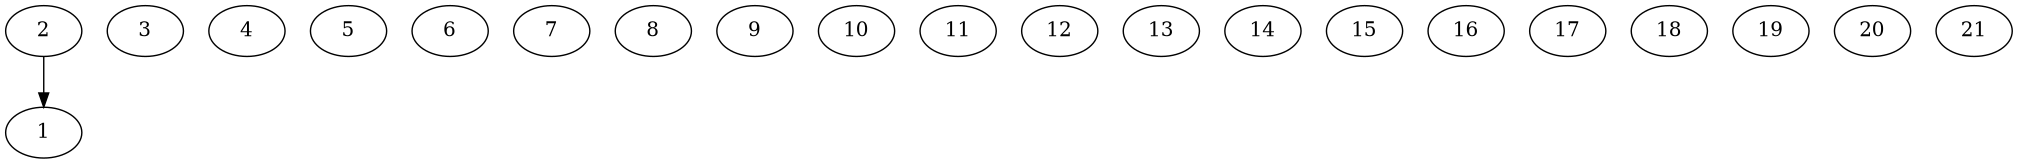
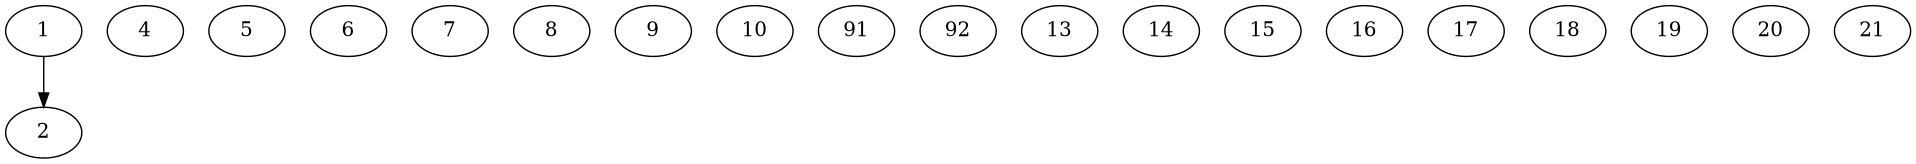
node "3": removed
node "11": label "11" -> "91"
node "12": label "12" -> "92"
edge "2" -> "1": reversed
